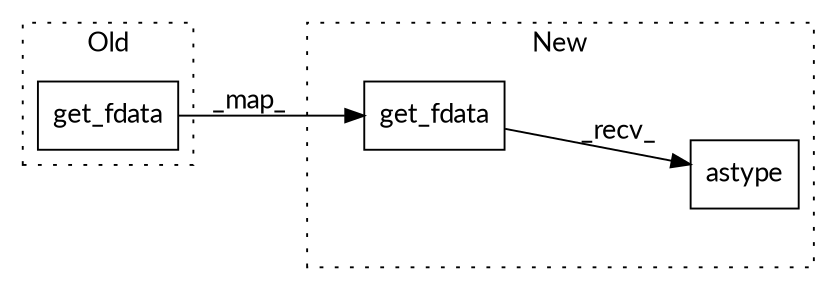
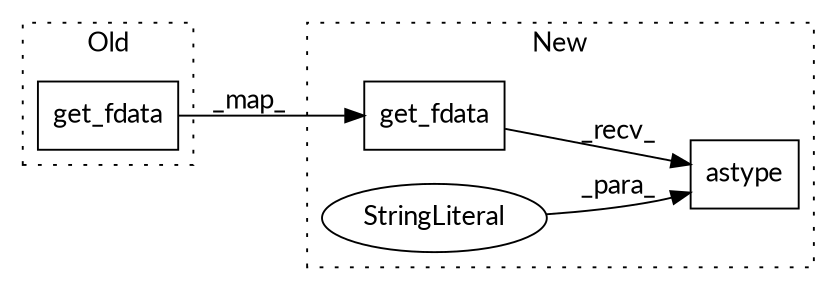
node "StringLiteral": added
